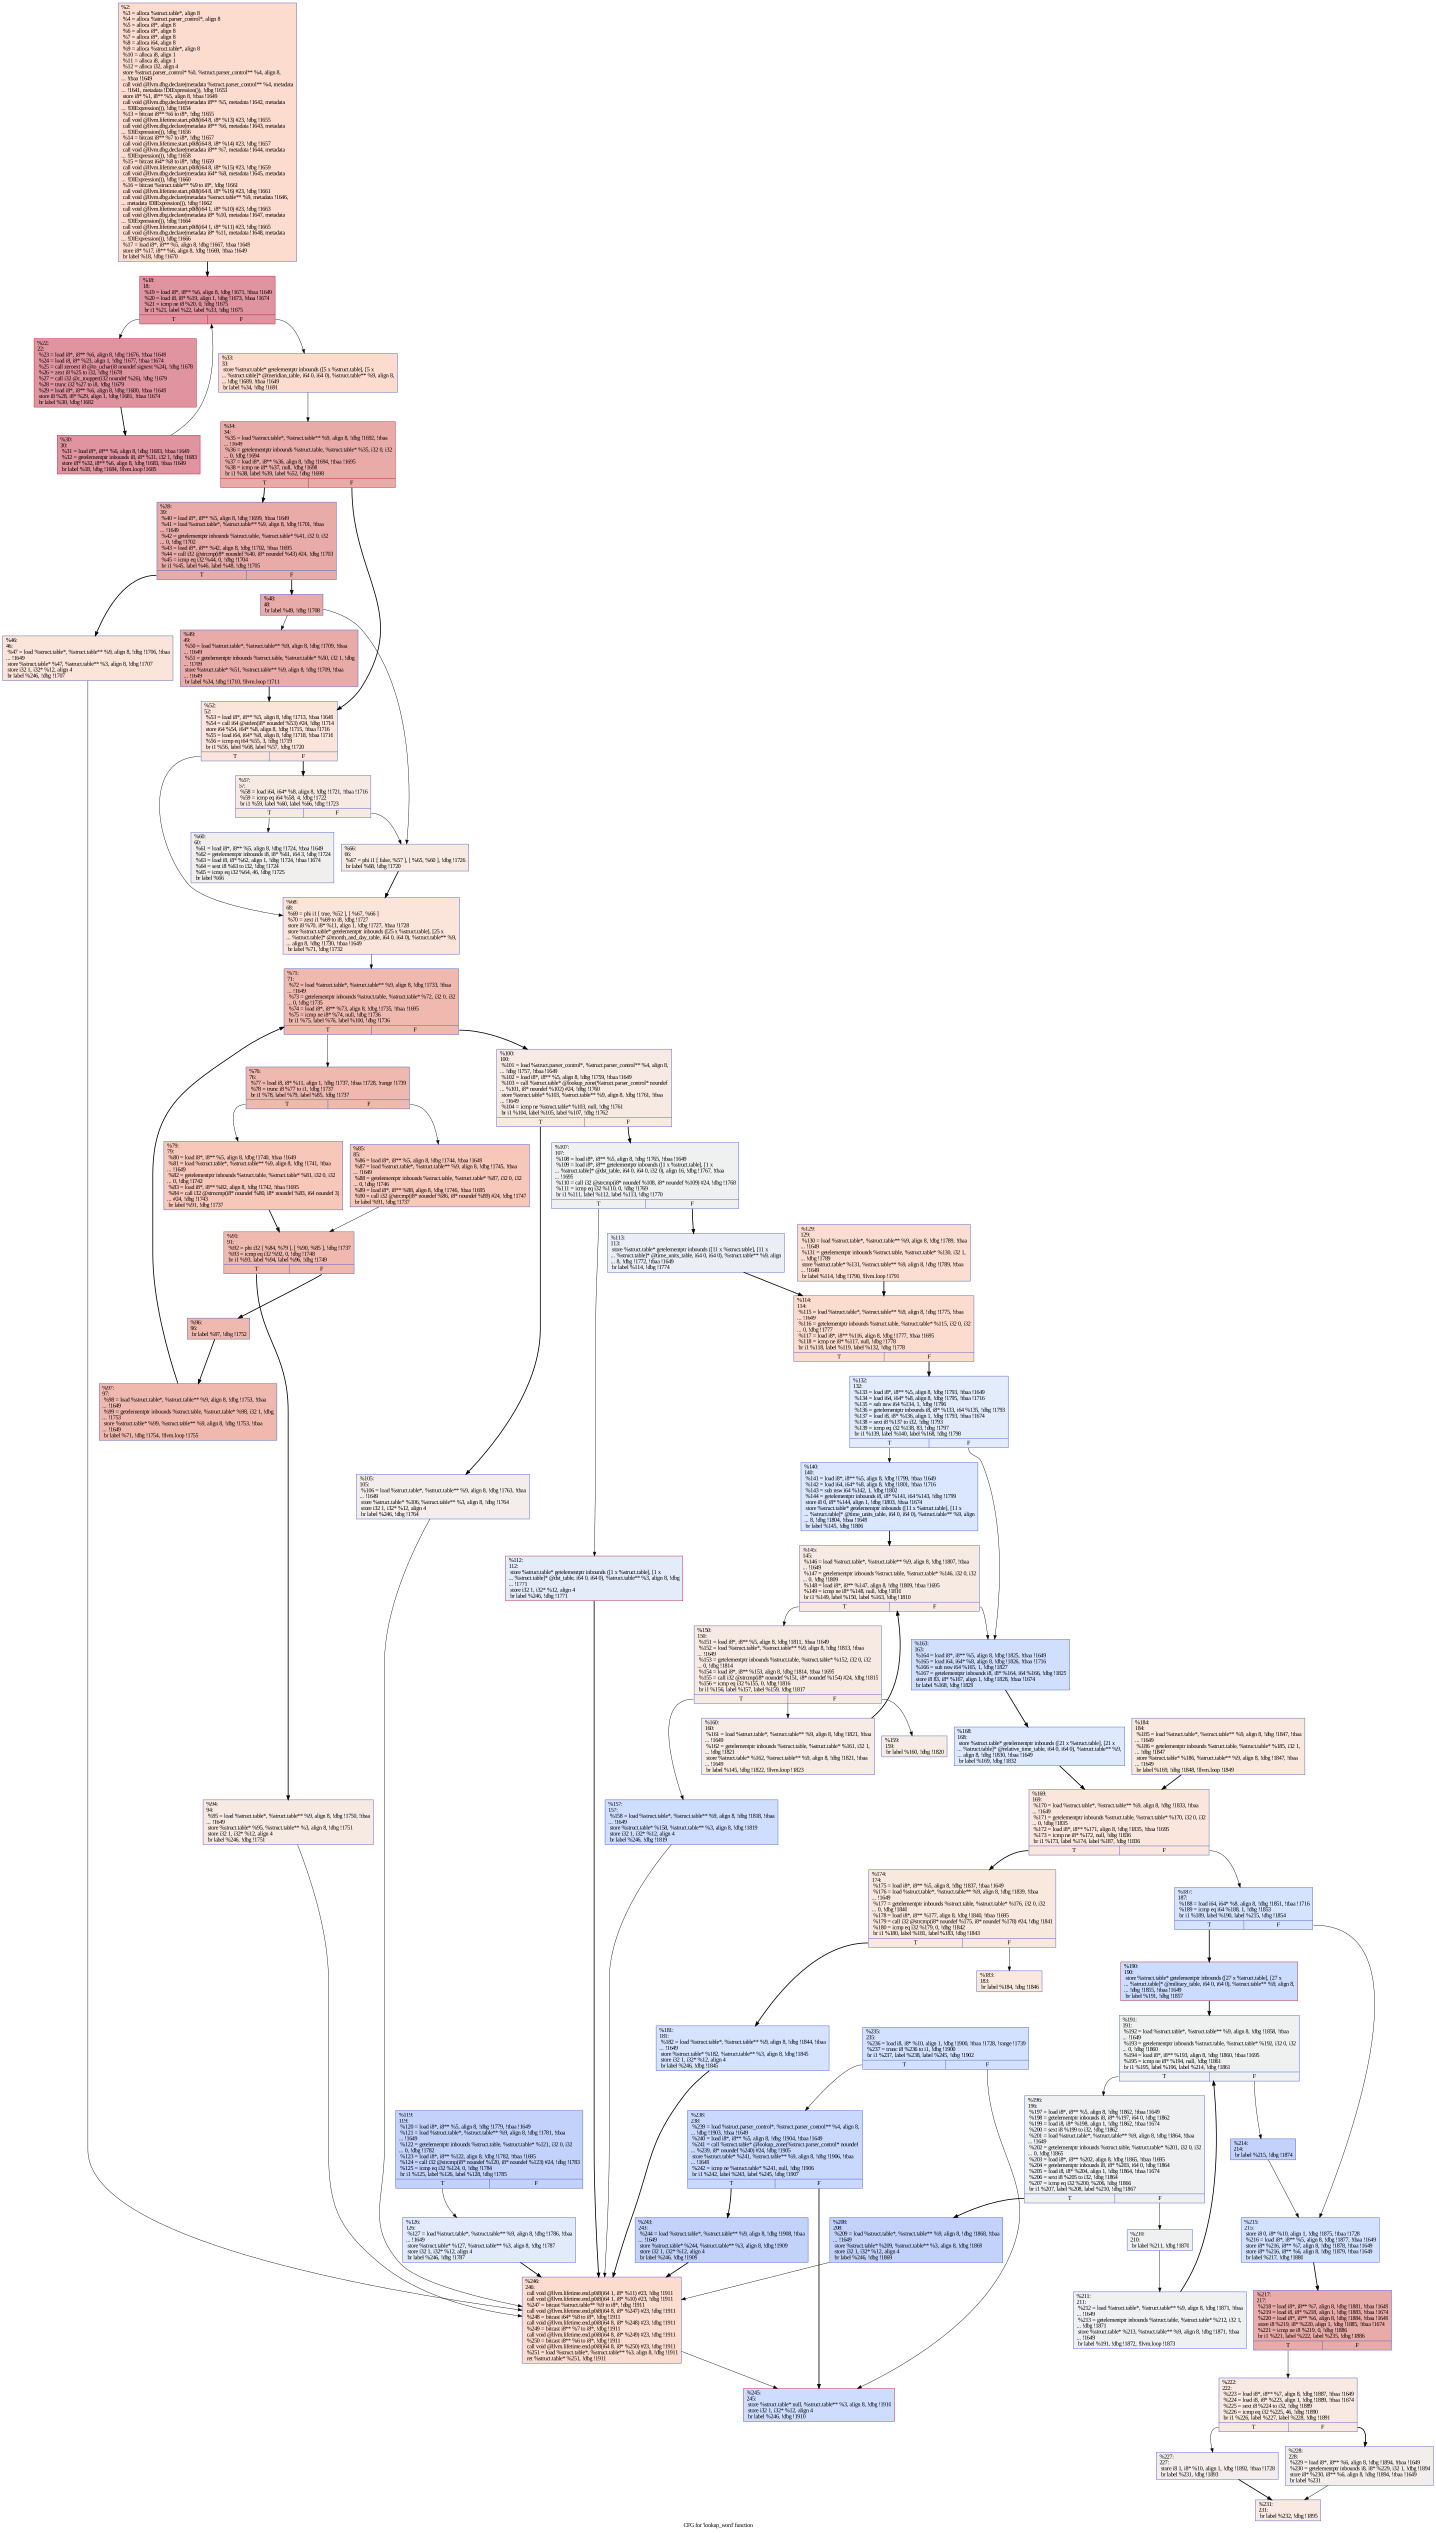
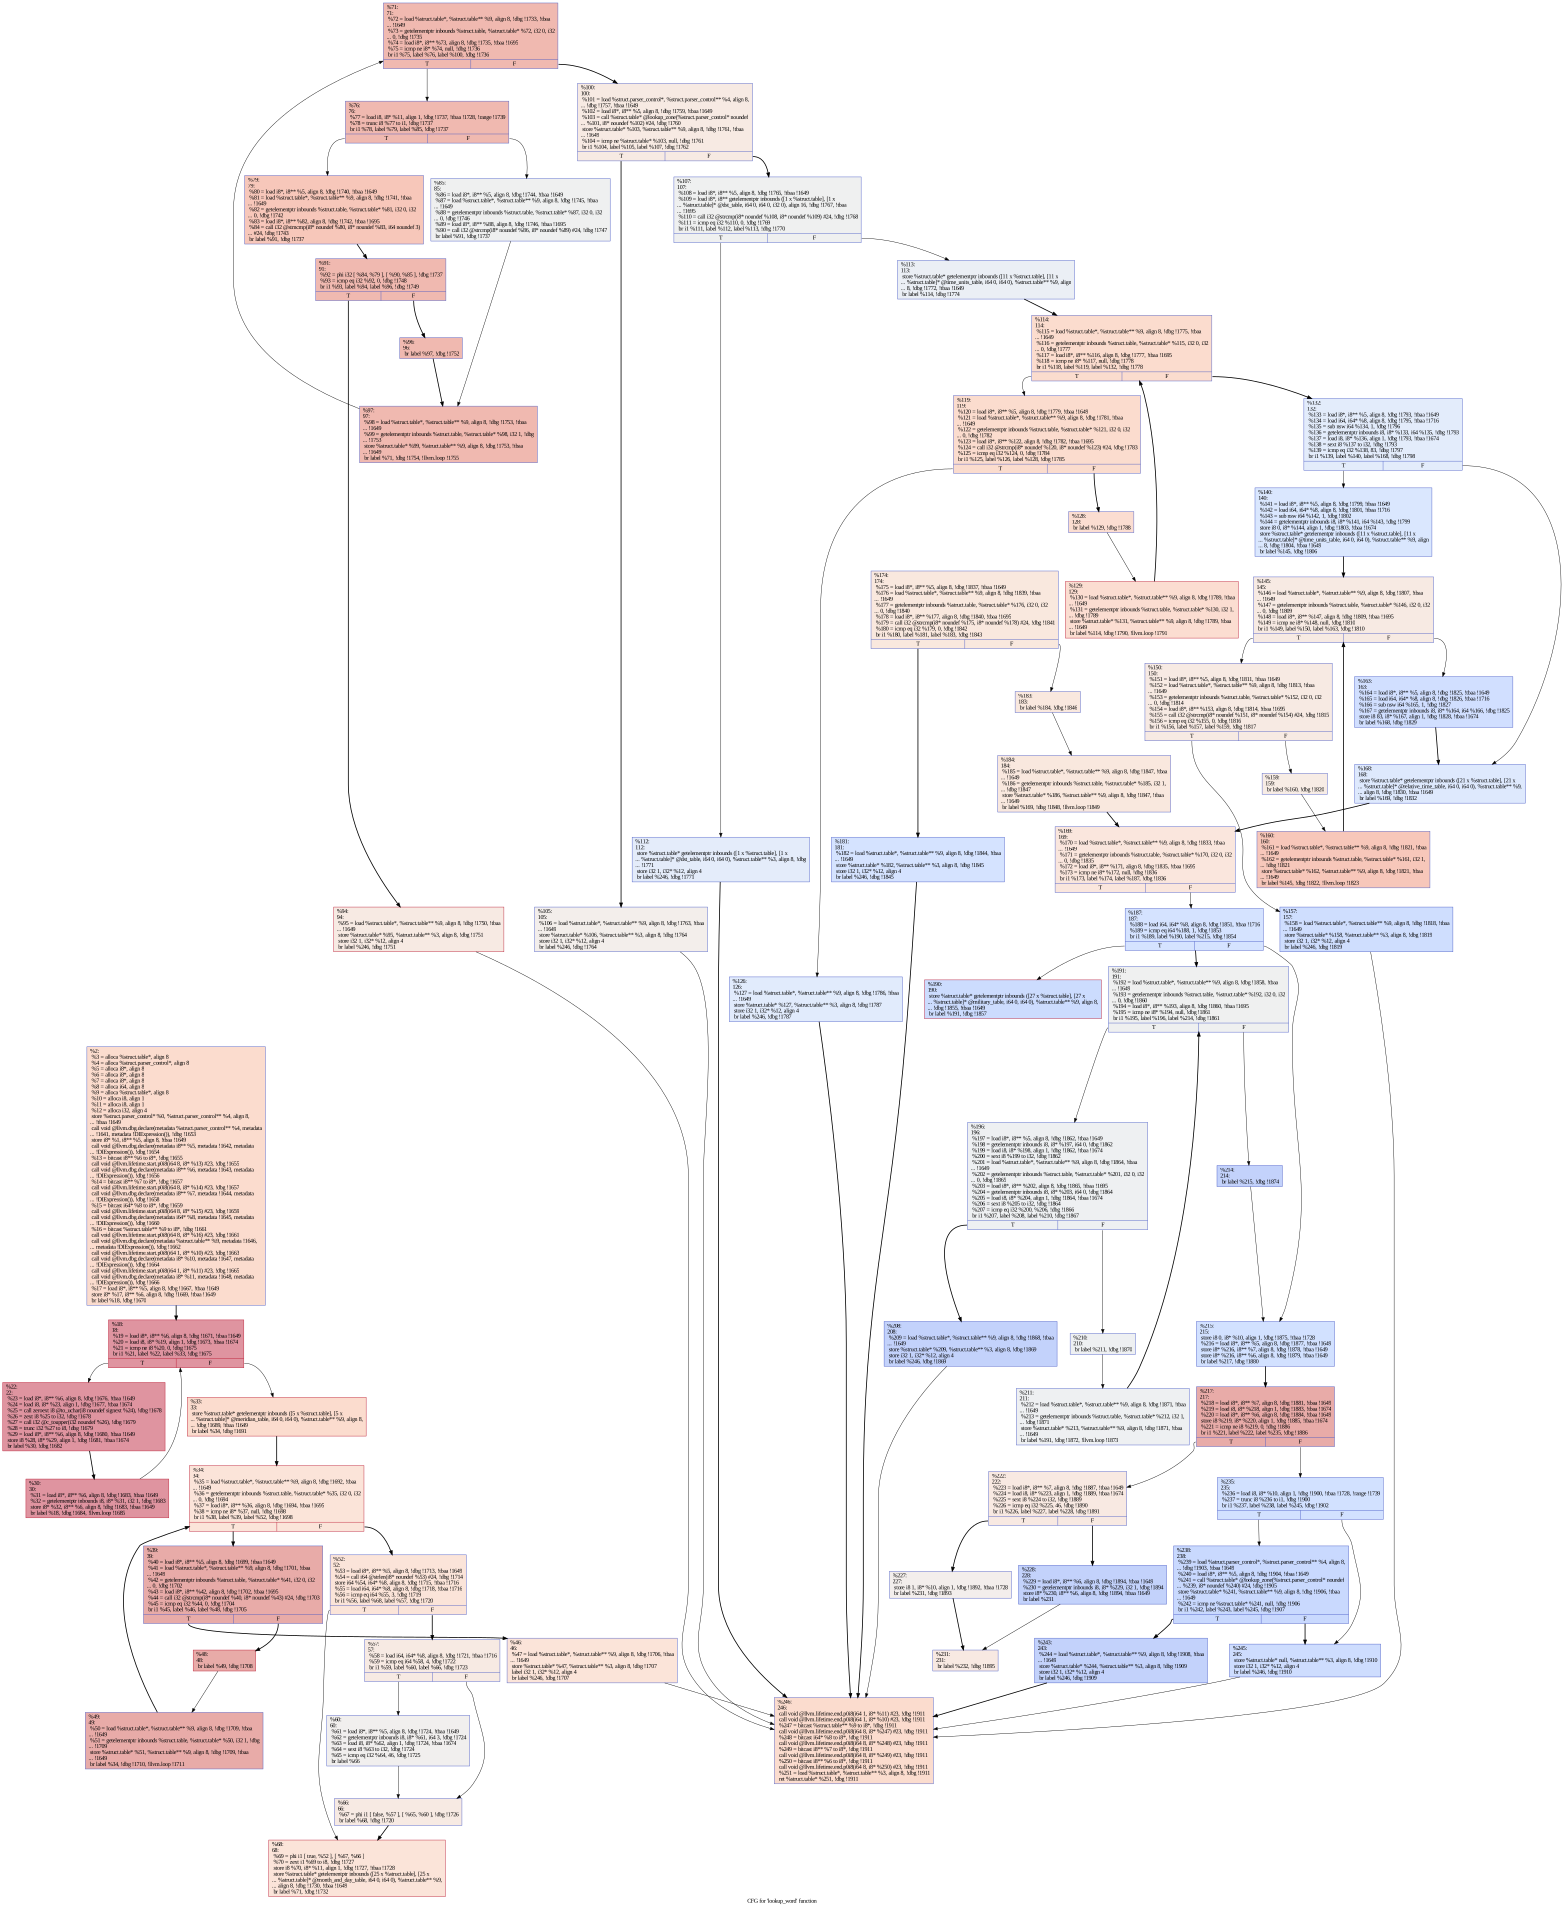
node "%33:": color #3d50c3ff -> #b70d28ff
edge "%114:" -> "%119:": added
edge "%33:" -> "%34:": style solid -> bold
node "%34:": fillcolor #cc403a70 -> #f5c1a970
node "%128:": added
node "%48:": color #3d50c3ff -> #b70d28ff
node "%46:": text "store i32 1, i32* %12, align 4" -> "label i32 1, i32* %12, align 4"
edge "%49:" -> "%52:": now "%49:" -> "%34:"
edge "%48:" -> "%66:": now "%60:" -> "%66:"
edge "%183:" -> "%184:": added
node "%68:": color #3d50c3ff -> #b70d28ff
edge "%68:" -> "%71:": removed
node "%85:": fillcolor #ec7f6370 -> #dbdcde70
edge "%97:" -> "%71:": style bold -> solid
edge "%85:" -> "%91:": now "%85:" -> "%97:"
edge "%107:" -> "%113:": style bold -> solid
node "%129:": color #3d50c3ff -> #b70d28ff
edge "%217:" -> "%235:": added
edge "%132:" -> "%163:": now "%132:" -> "%168:"
node "%112:": color #b70d28ff -> #3d50c3ff
edge "%150:" -> "%160:": now "%159:" -> "%160:"
node "%160:": fillcolor #ecd3c570 -> #ec7f6370
node "%94:": color #3d50c3ff -> #b70d28ff
edge "%169:" -> "%174:": removed
edge "%187:" -> "%190:": style bold -> solid
edge "%190:" -> "%191:": now "%187:" -> "%191:"
node "%119:": fillcolor #779af770 -> #f7af9170
edge "%246:" -> "%245:": reversed
node "%245:": color #b70d28ff -> #3d50c3ff
edge "%222:" -> "%227:": style solid -> bold
node "%228:": fillcolor #e3d9d370 -> #779af770
